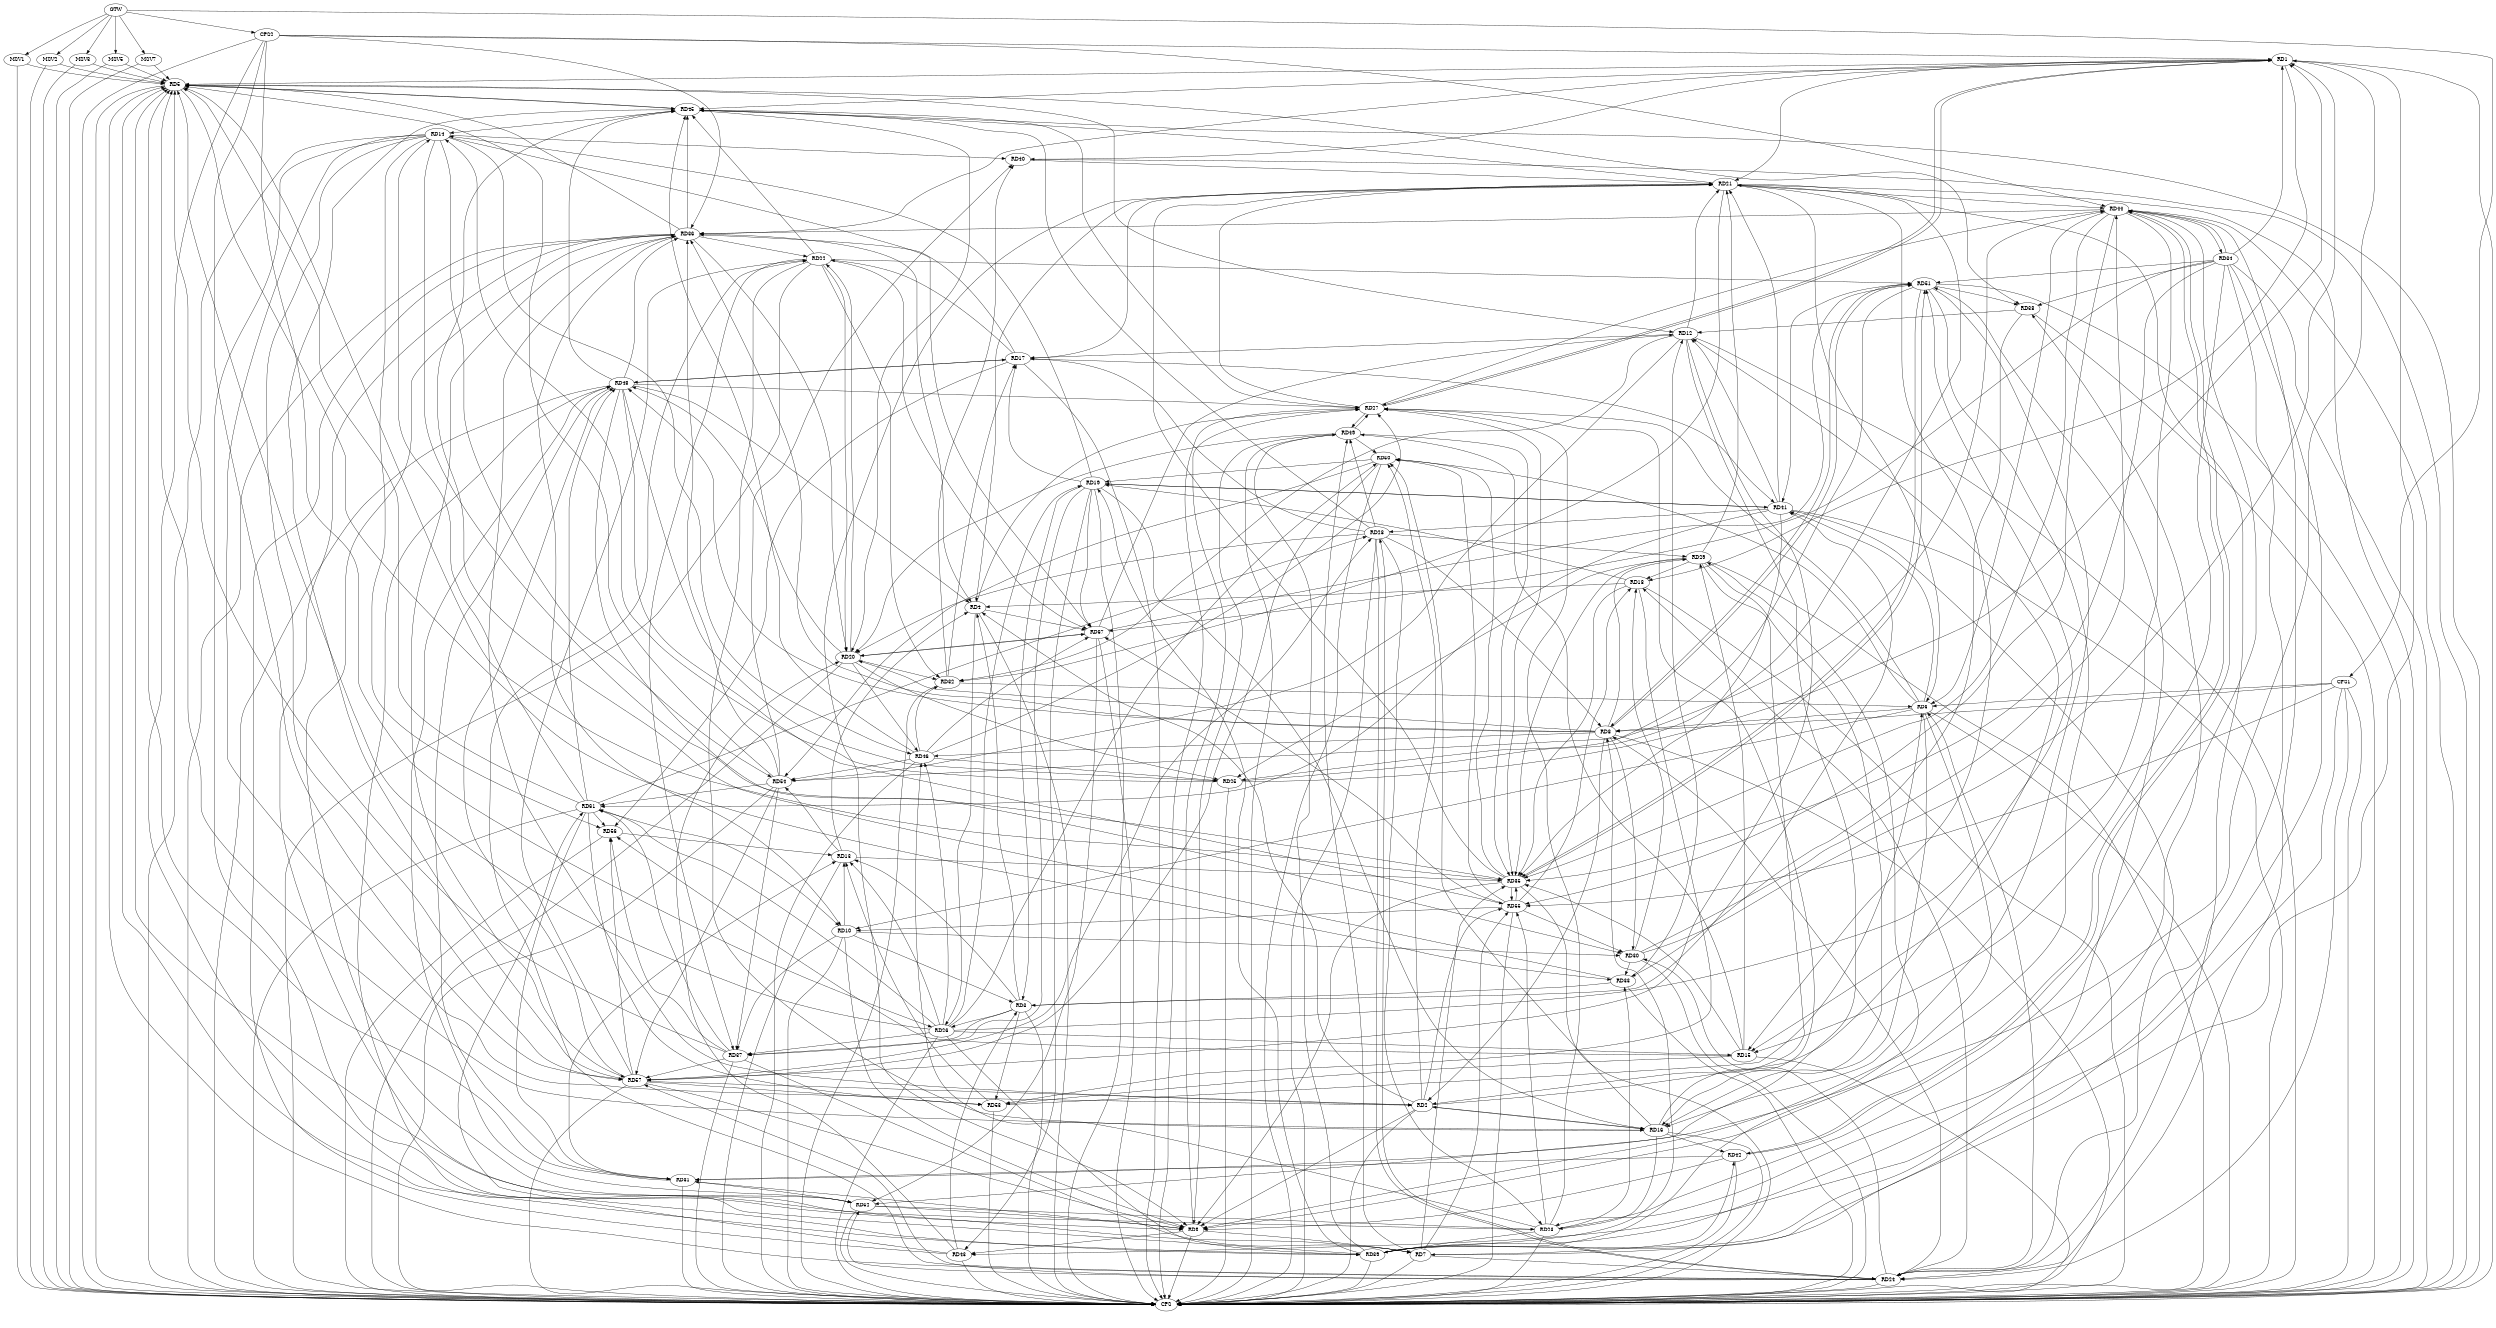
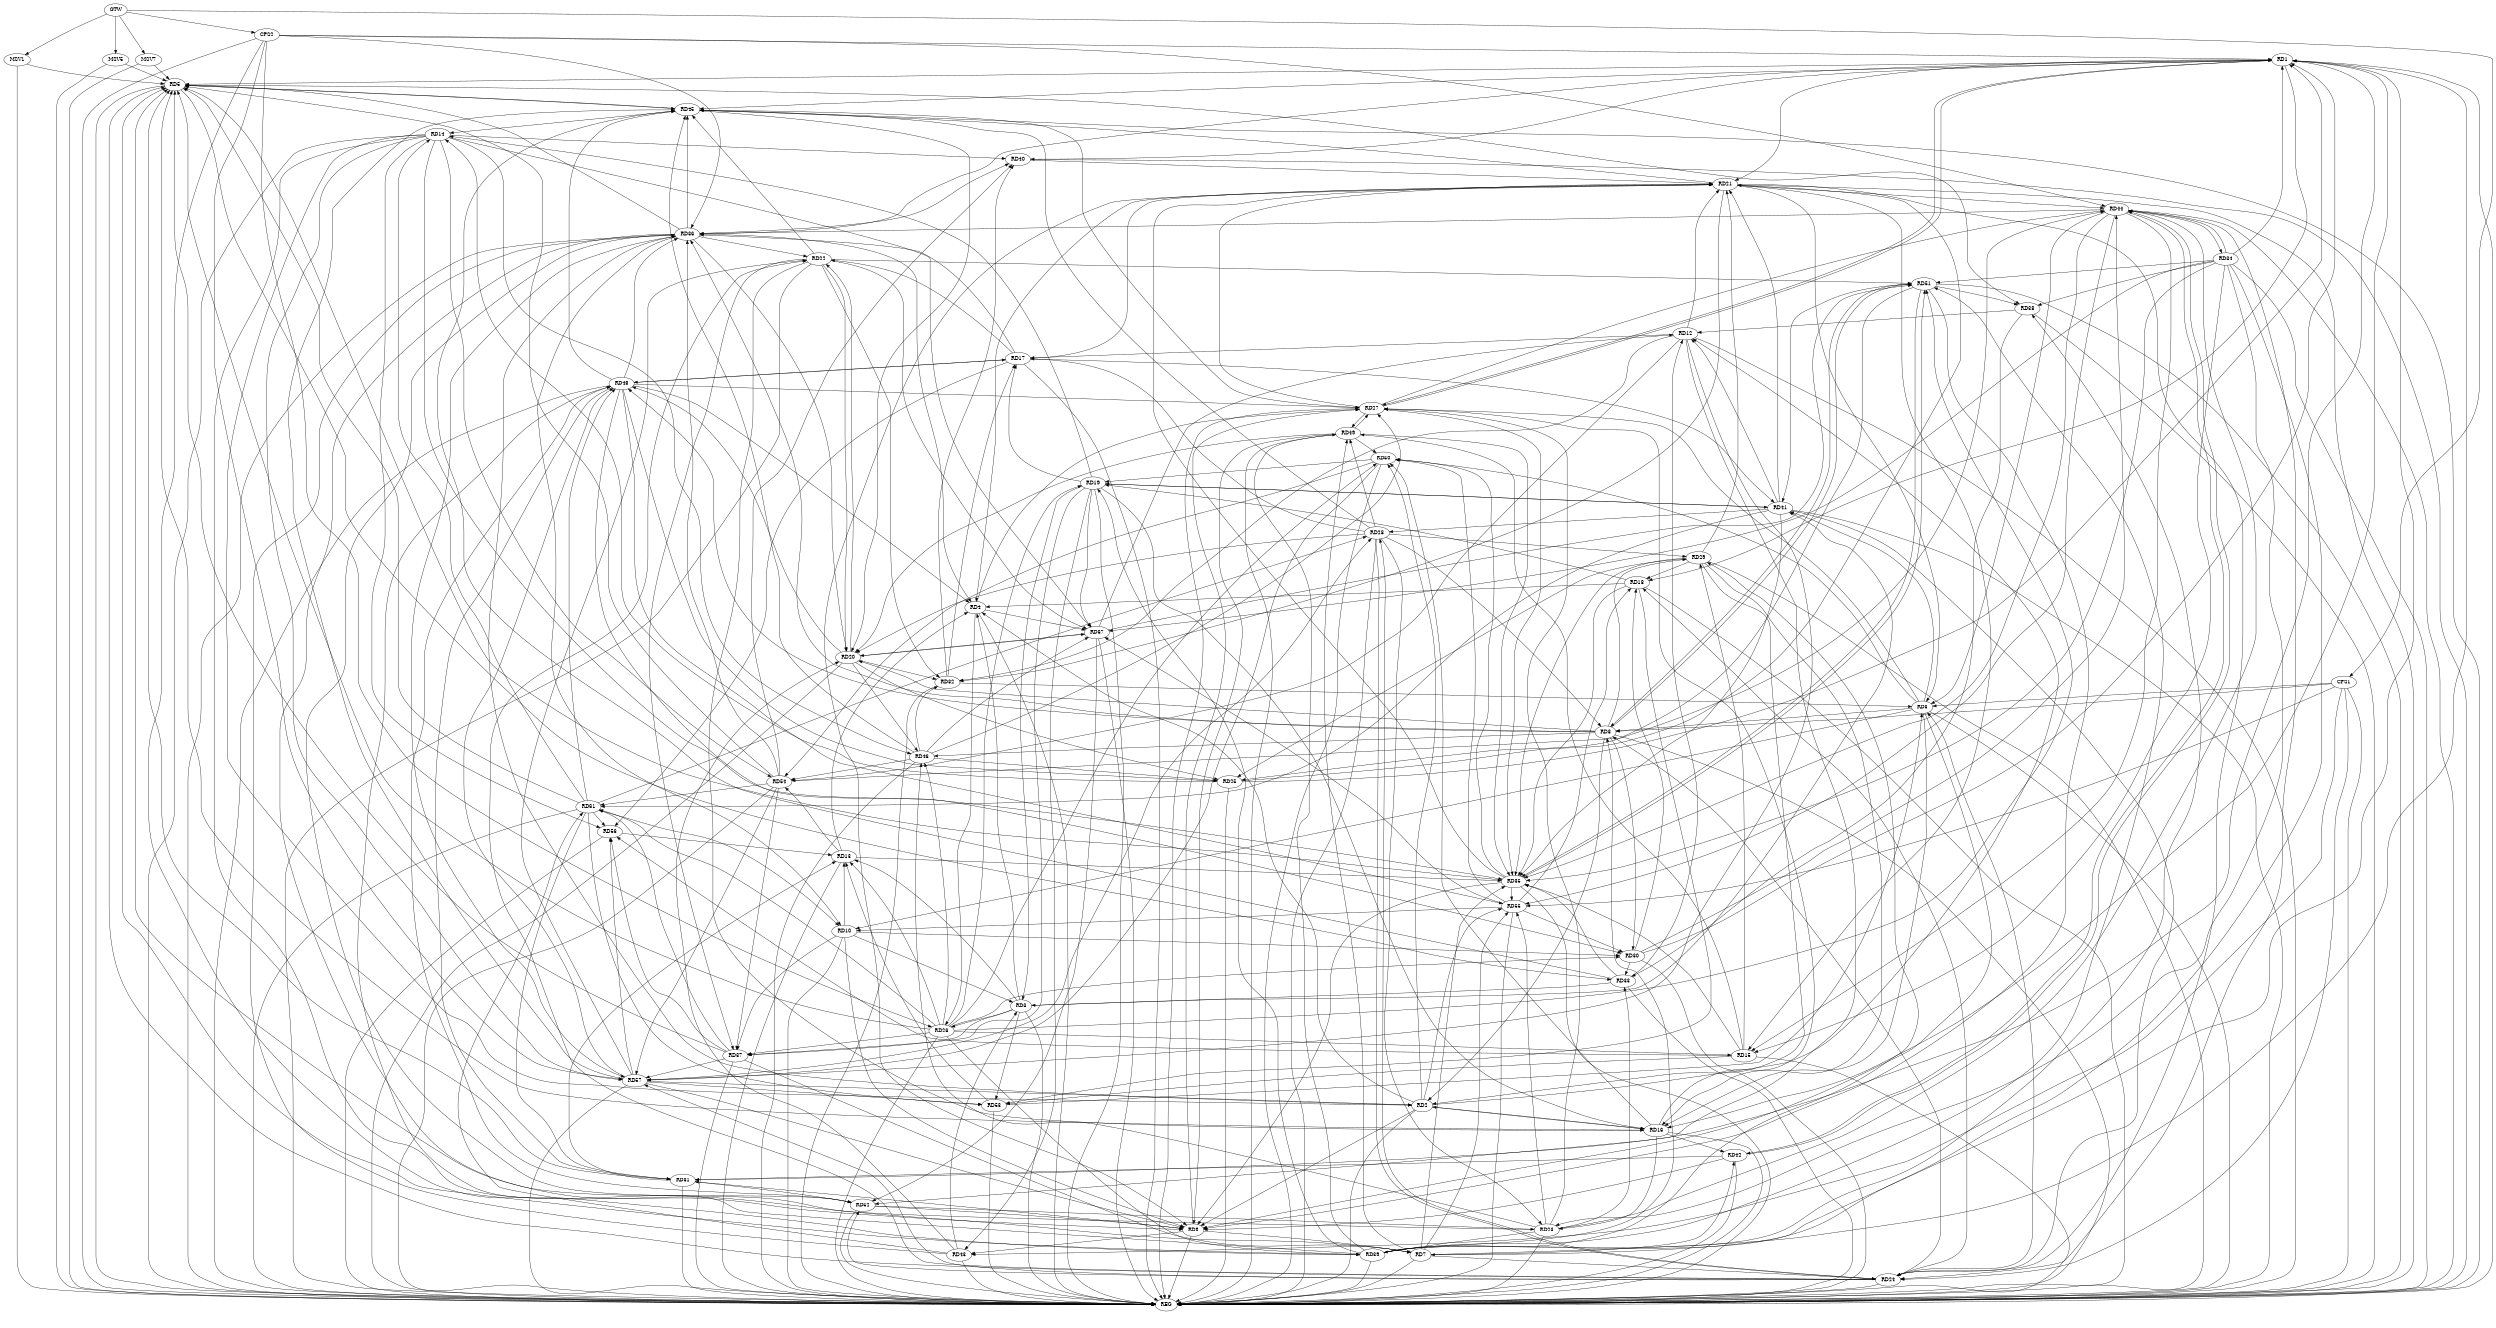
node "MSV2": removed
node "MSV3": removed
edge "RD5" -> "RD12": removed
edge "RD36" -> "RD40": added
edge "RD51" -> "RD16": now "RD1" -> "RD16"
edge "RD55" -> "RD35": now "RD33" -> "RD35"
edge "RD7" -> "RD1": added
edge "RD24" -> "RD30": now "RD26" -> "RD30"
node "CPS": label "CPS" -> "REG"
